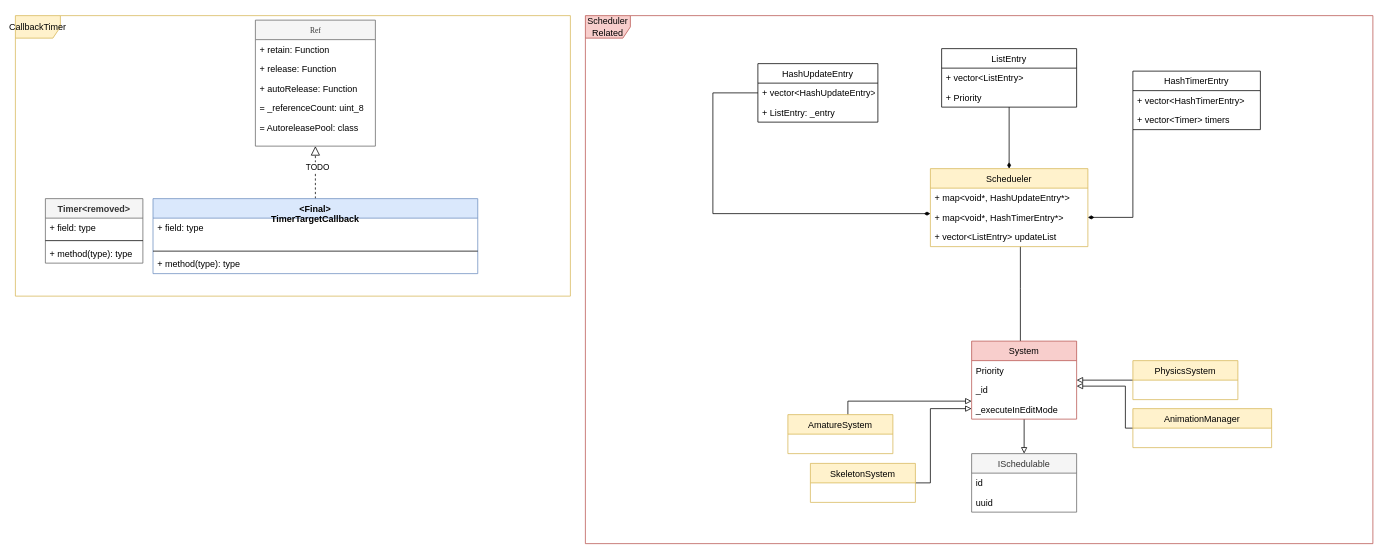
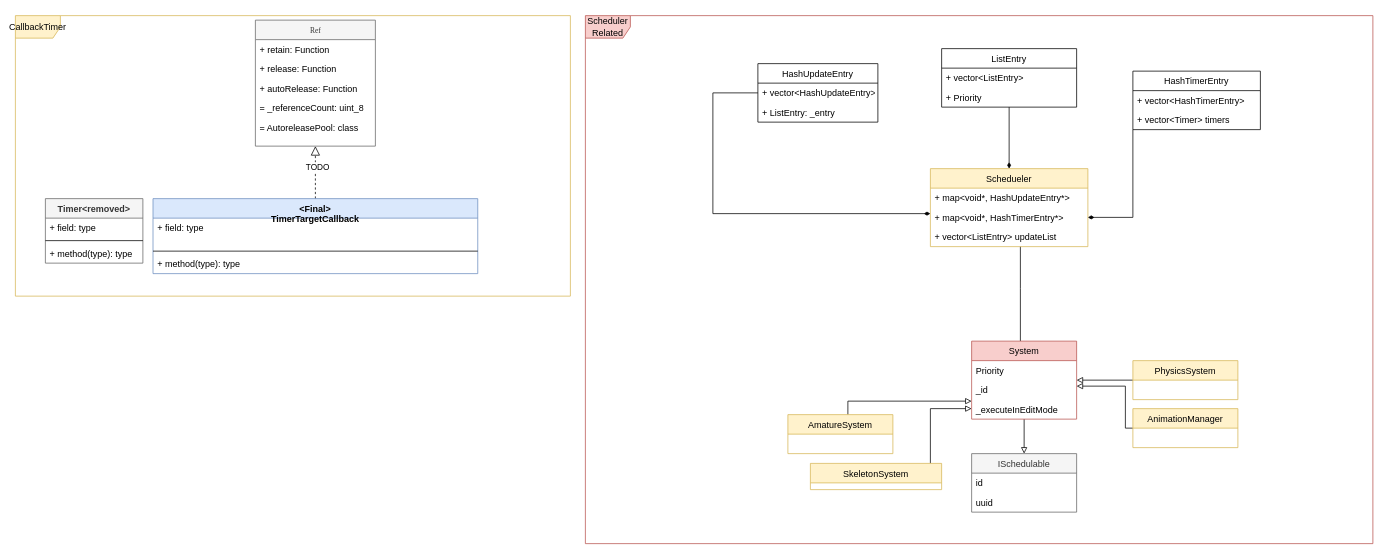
node "AnimationManager": size 139x39 -> 105x39
node "SkeletonSystem": size 105x39 -> 131x26
